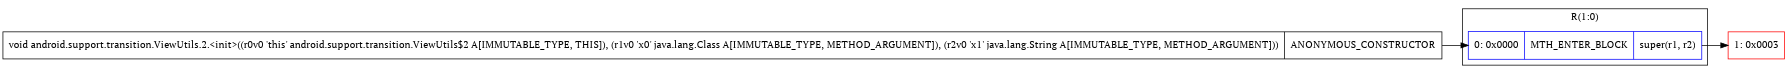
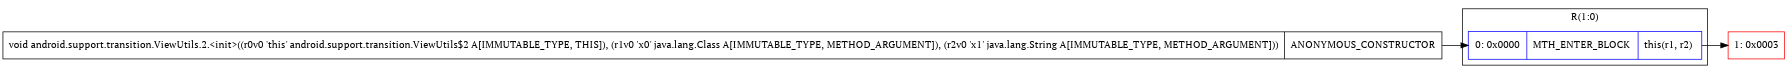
node "0: 0x0000": text "super(r1, r2)" -> "this(r1, r2)"
